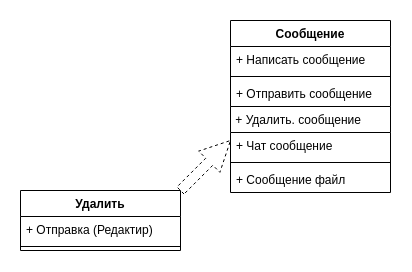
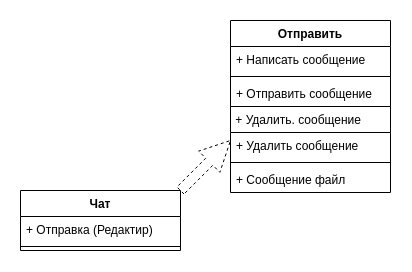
node "Сообщение": label "Сообщение" -> "Отправить"
node "+ Чат сообщение": label "+ Чат сообщение" -> "+ Удалить сообщение"
node "Удалить": label "Удалить" -> "Чат"
